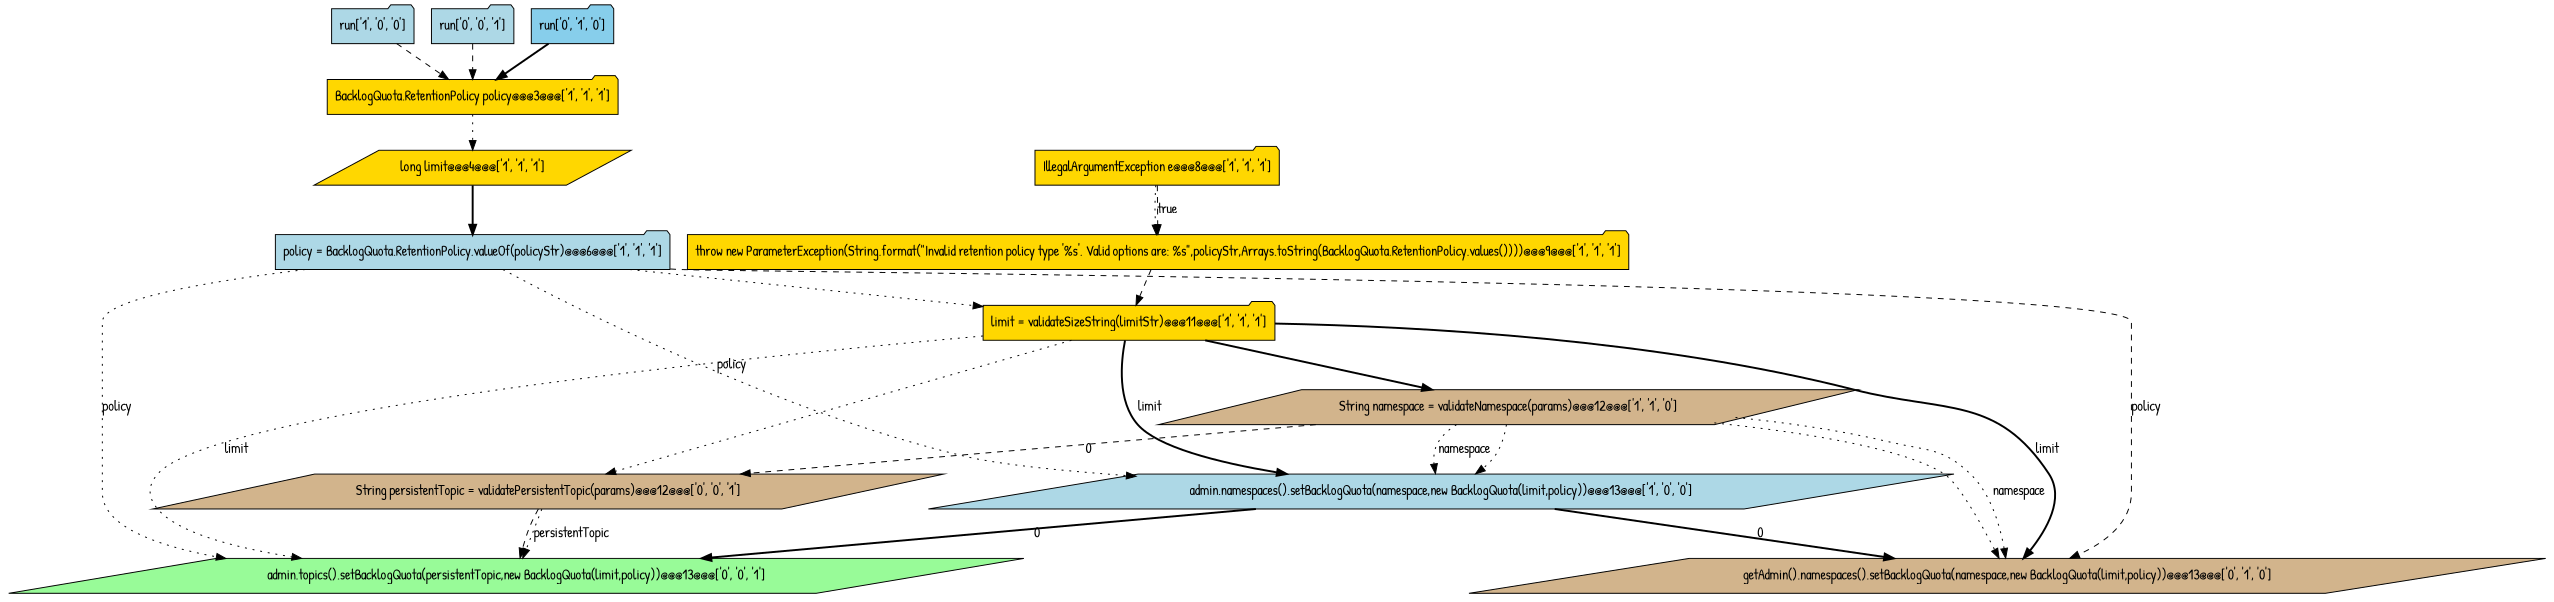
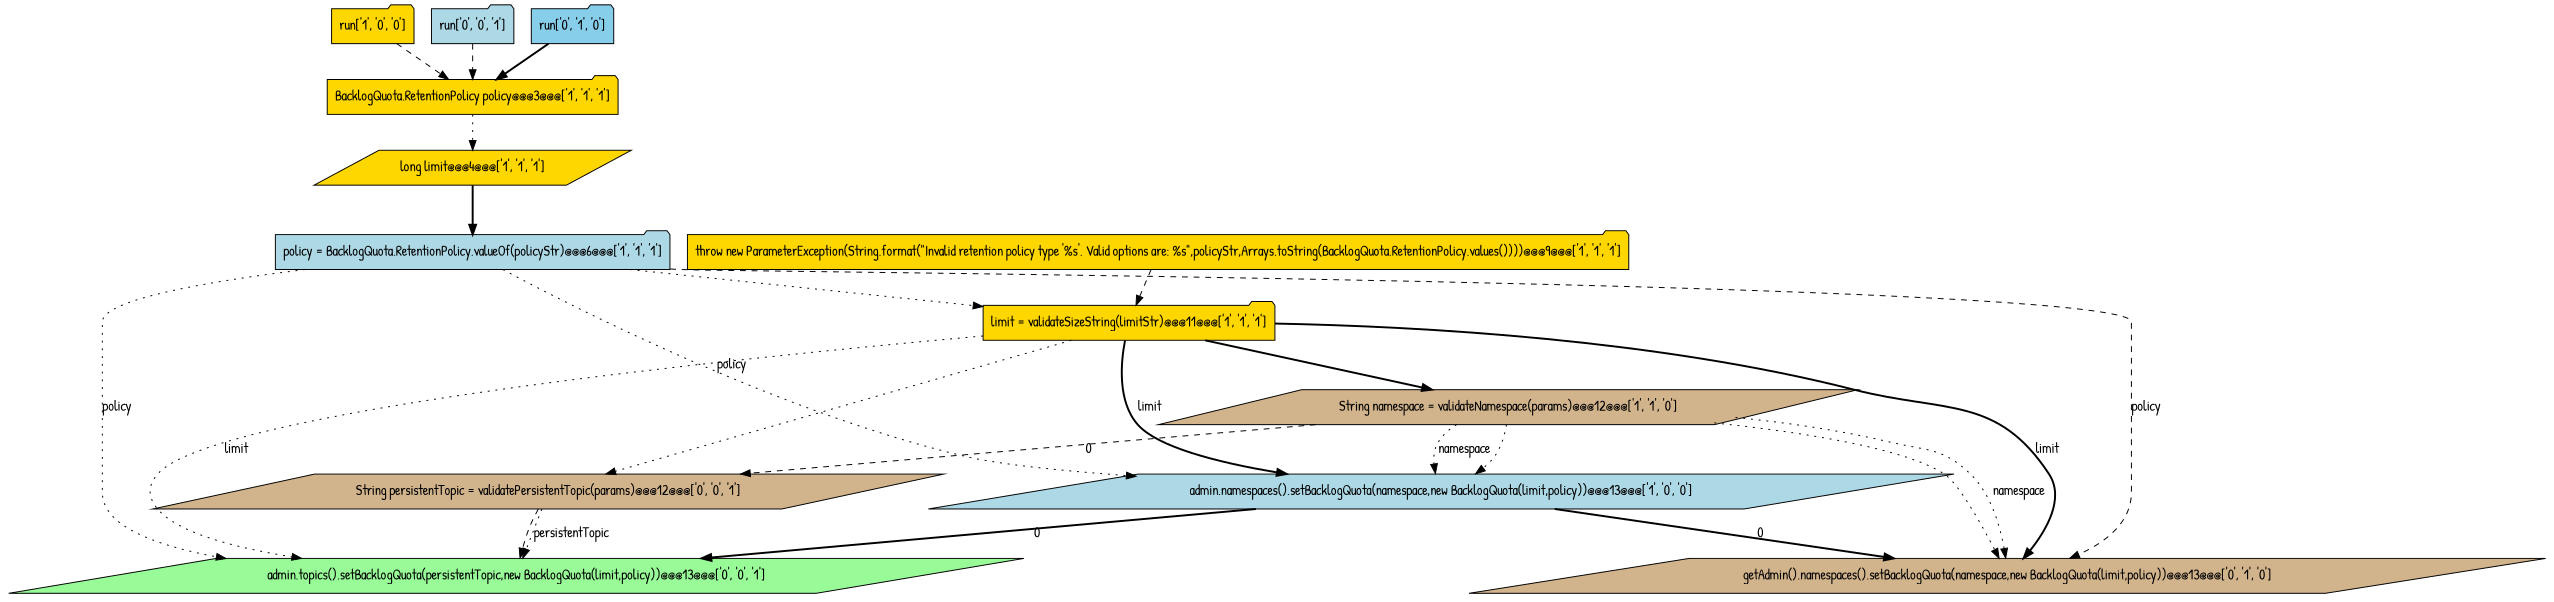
node "run['1', '0', '0']": fillcolor lightblue -> gold
node "IllegalArgumentException e@@@8@@@['1', '1', '1']": removed
